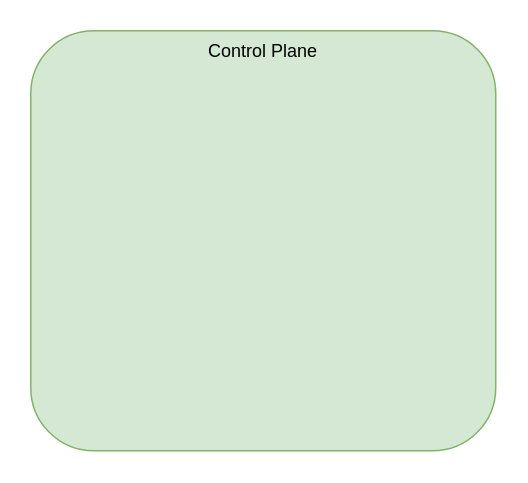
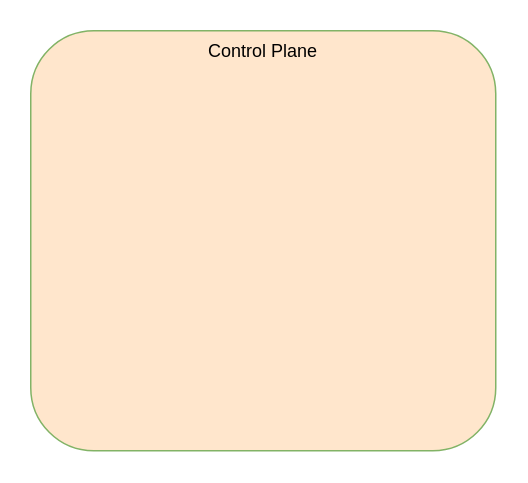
node "Control Plane": fillcolor #d5e8d4 -> #ffe6cc
